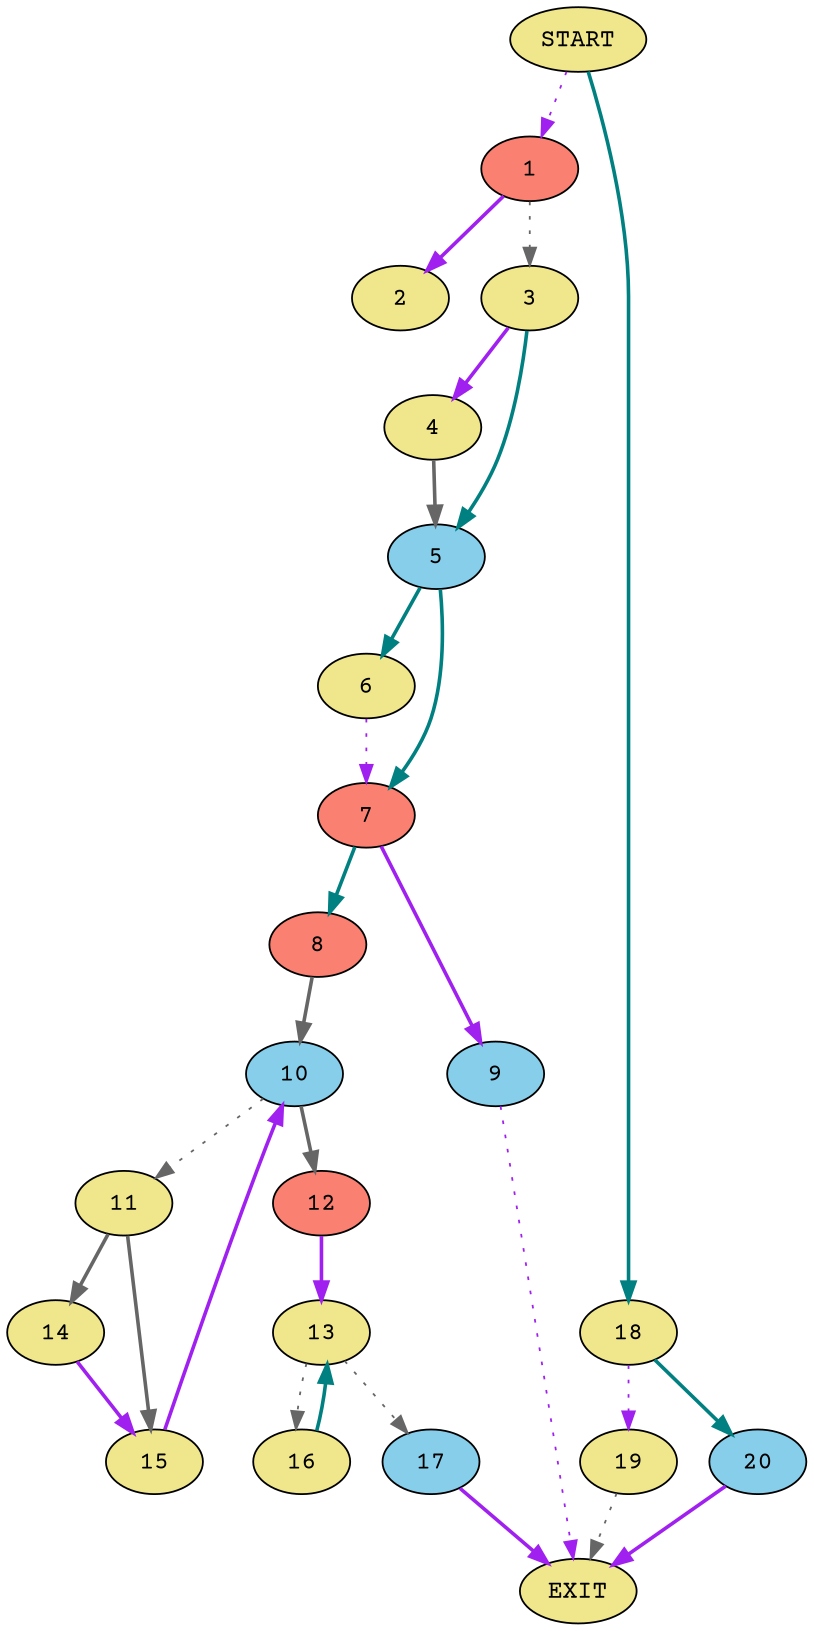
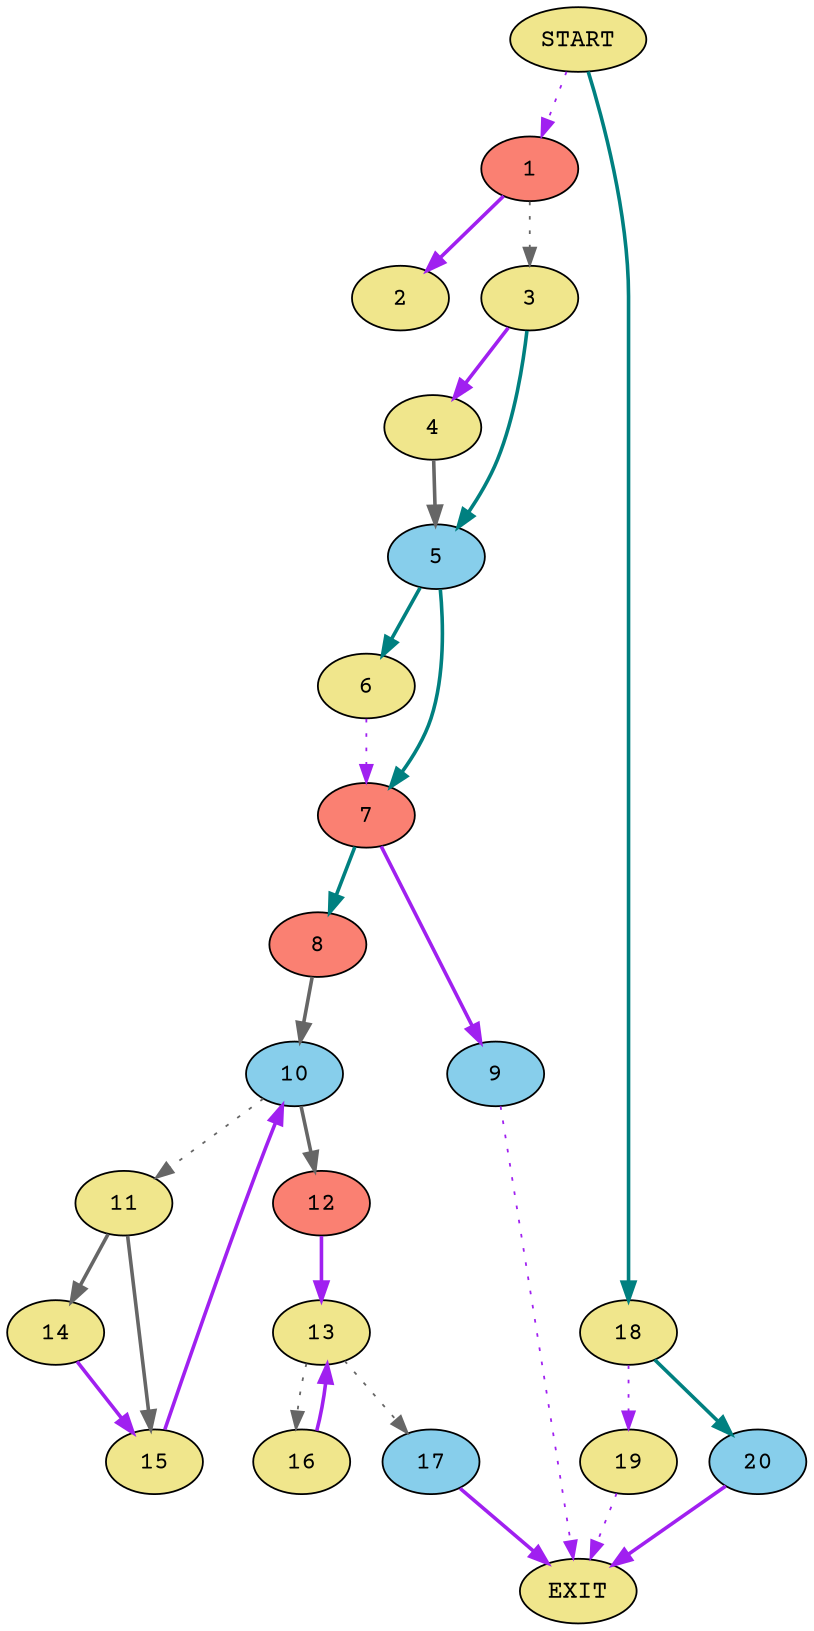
edge "16" -> "13": color teal -> purple
edge "19" -> "EXIT": color gray40 -> purple
